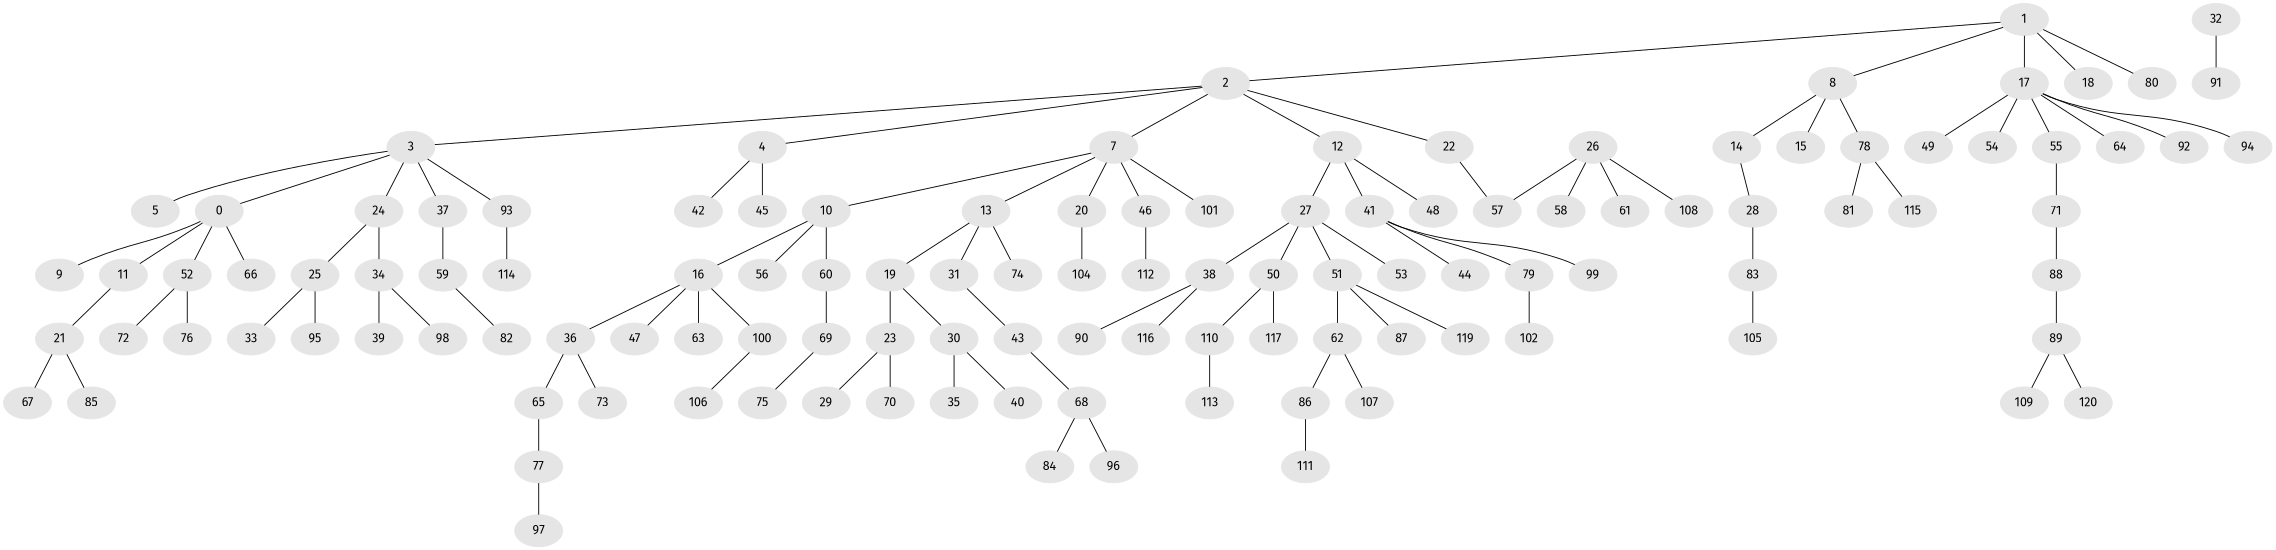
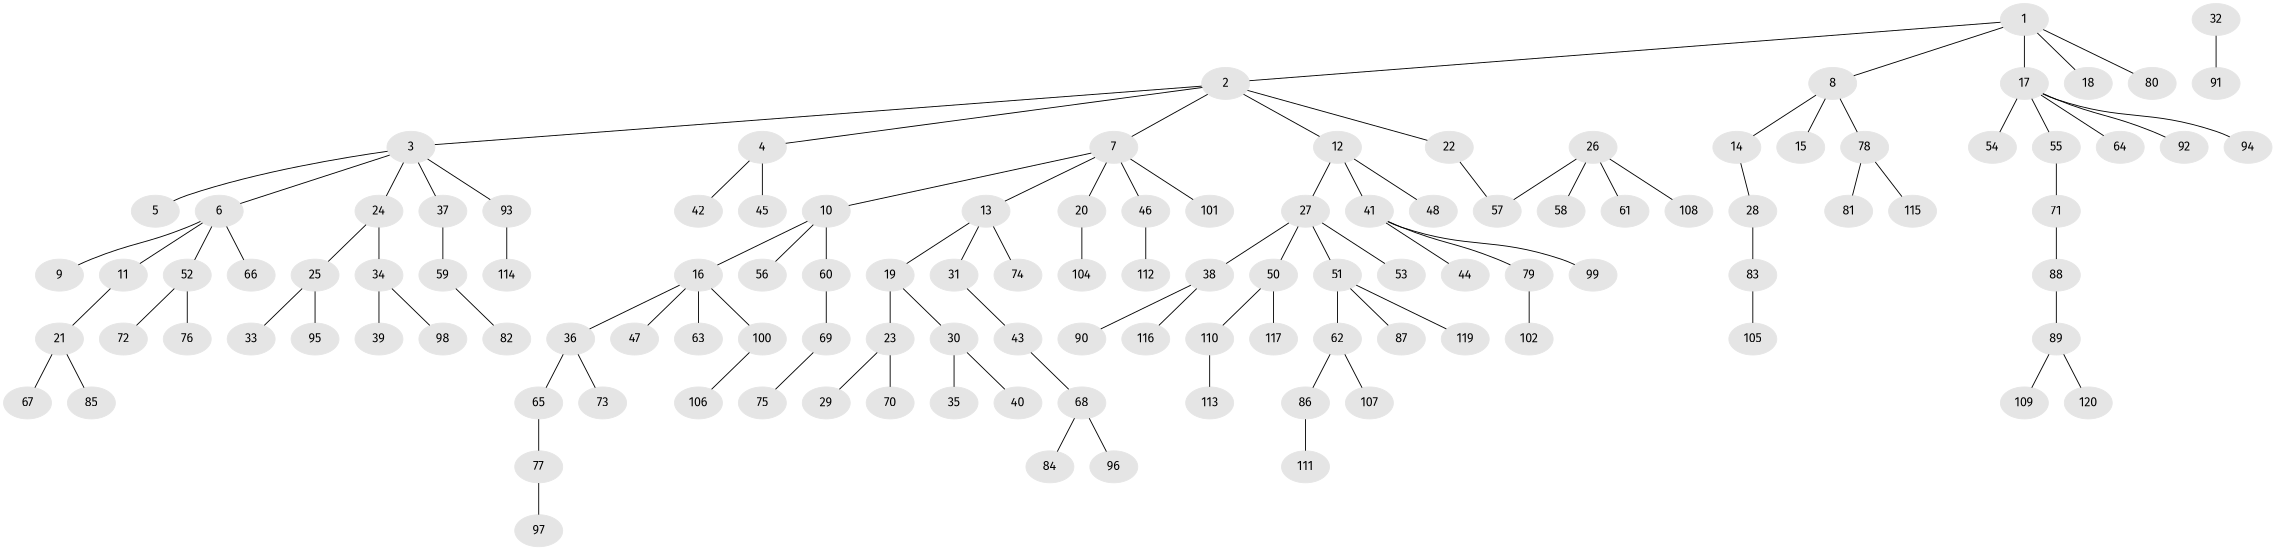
node "49": removed
node "0": label "0" -> "6"
